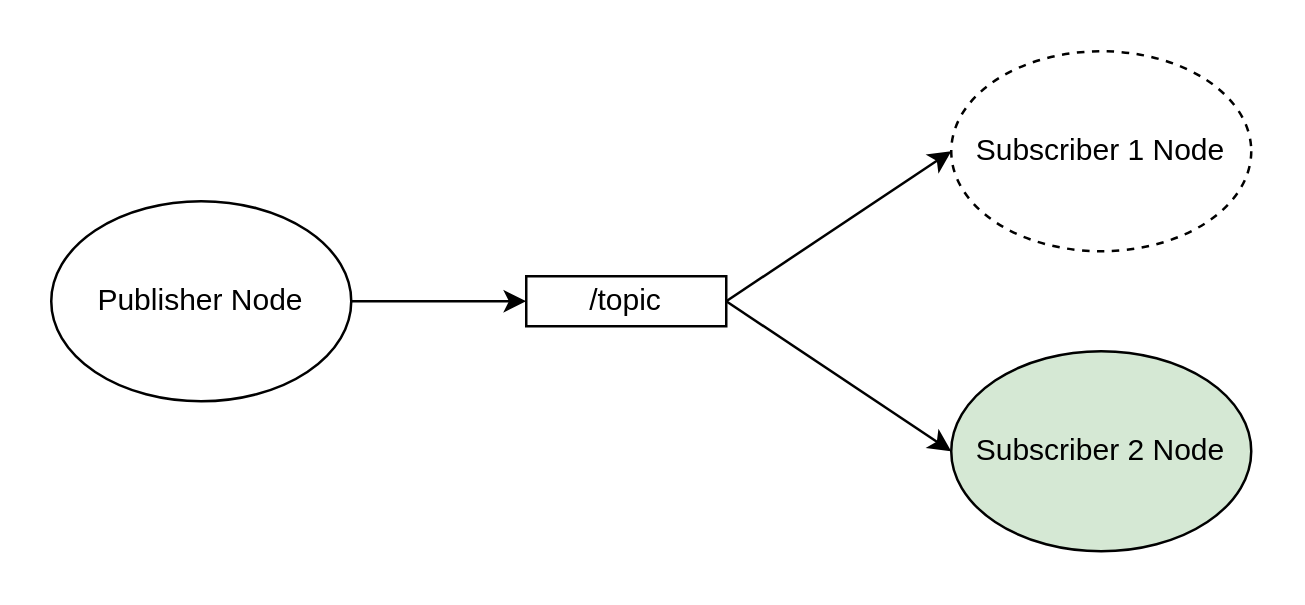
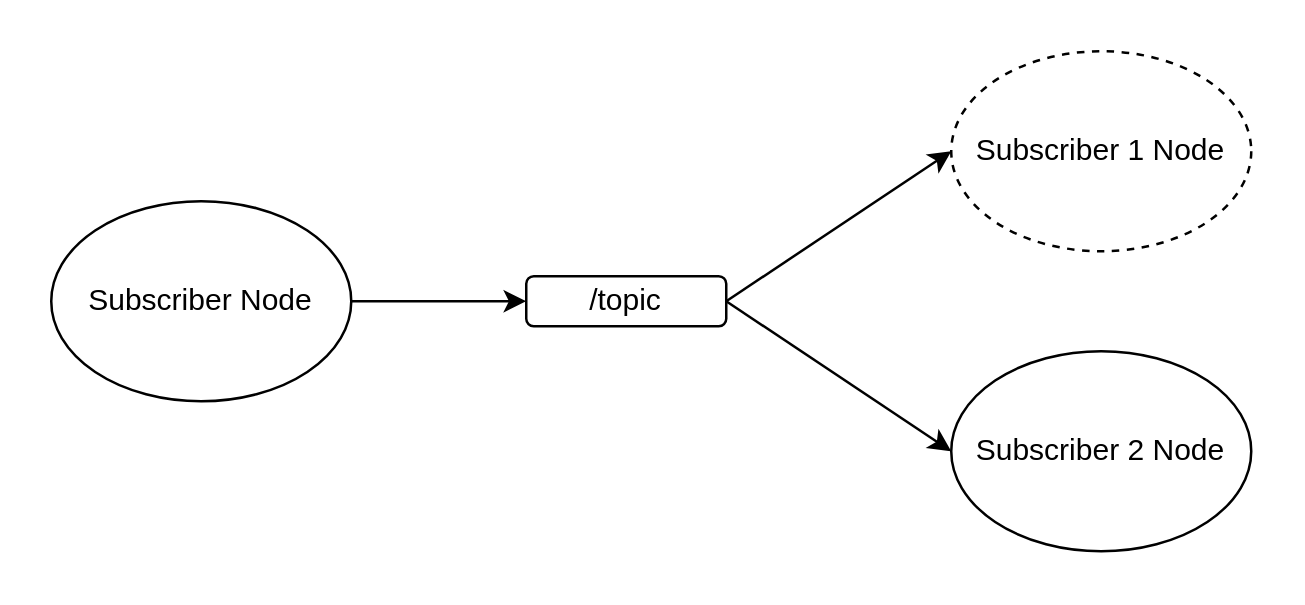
node "Publisher Node": label "Publisher Node" -> "Subscriber Node"
node "/topic": shape rectangle -> rounded rectangle
node "Subscriber 2 Node": fillcolor #d5e8d4 -> #ffffff
